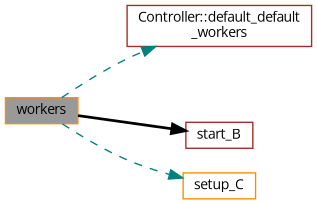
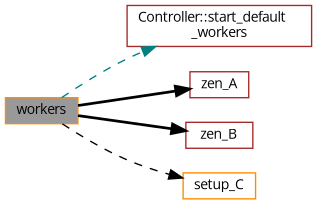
node "Controller::default_default _workers": label "Controller::default_default _workers" -> "Controller::start_default _workers"
node "zen_A": added
node "start_B": label "start_B" -> "zen_B"
edge "workers" -> "setup_C": color teal -> black
